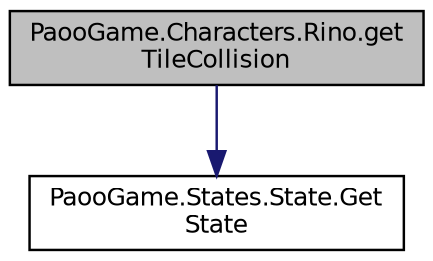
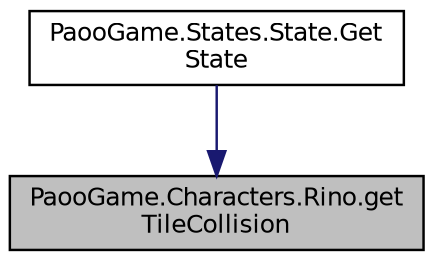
edge "PaooGame.Characters.Rino.get TileCollision" -> "PaooGame.States.State.Get State": reversed
